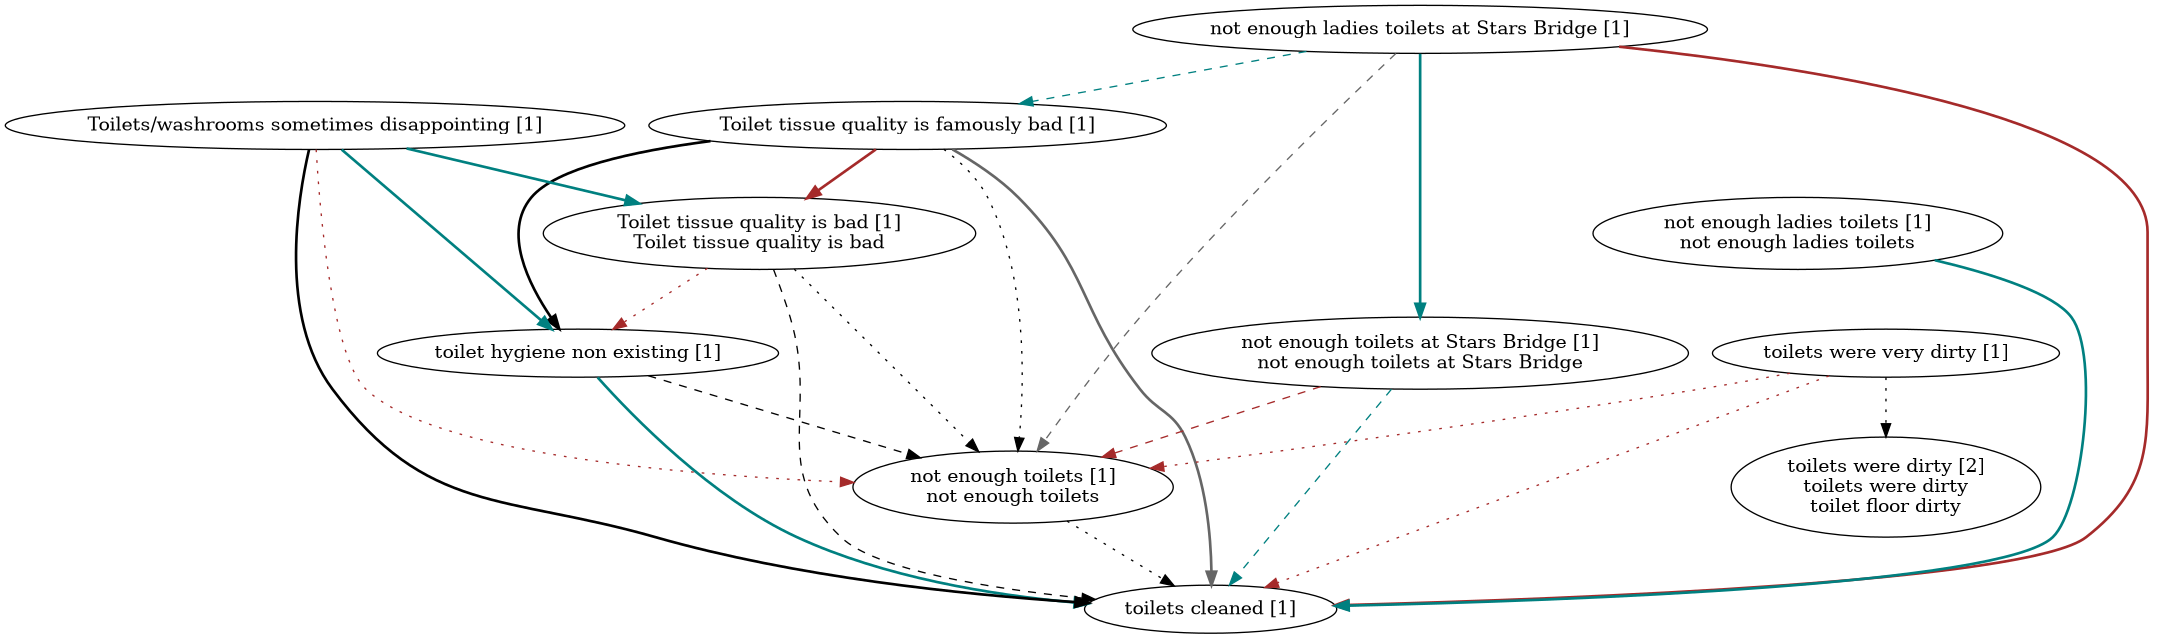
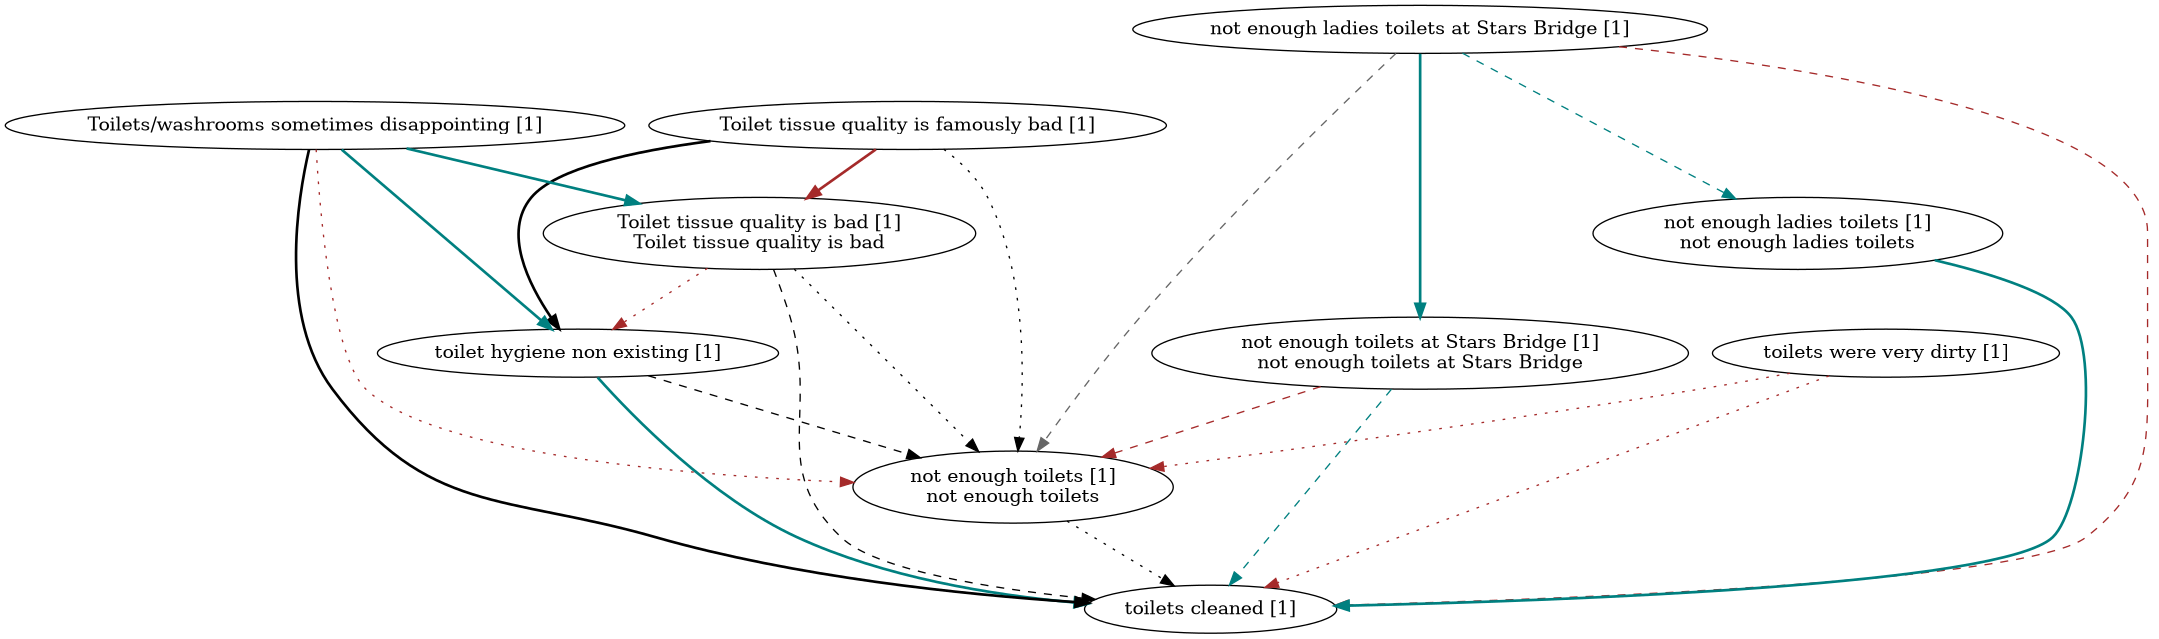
edge "not enough ladies toilets at Stars Bridge [1]" -> "Toilet tissue quality is famously bad [1]": now "not enough ladies toilets at Stars Bridge [1]" -> "not enough ladies toilets [1] not enough ladies toilets"
edge "Toilet tissue quality is famously bad [1]" -> "toilets cleaned [1]": removed
edge "not enough ladies toilets at Stars Bridge [1]" -> "toilets cleaned [1]": style bold -> dashed
node "toilets were dirty [2] toilets were dirty toilet floor dirty": removed
